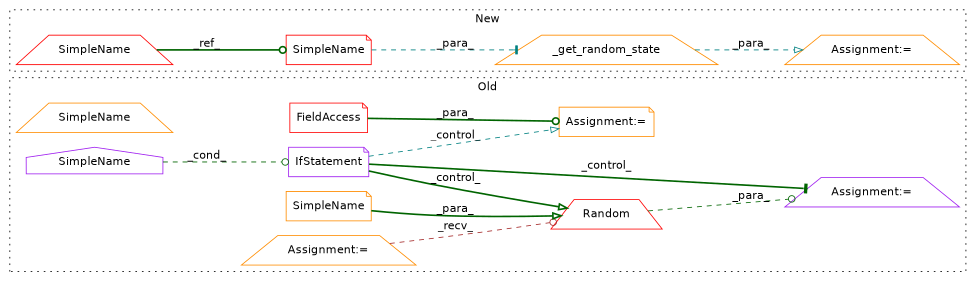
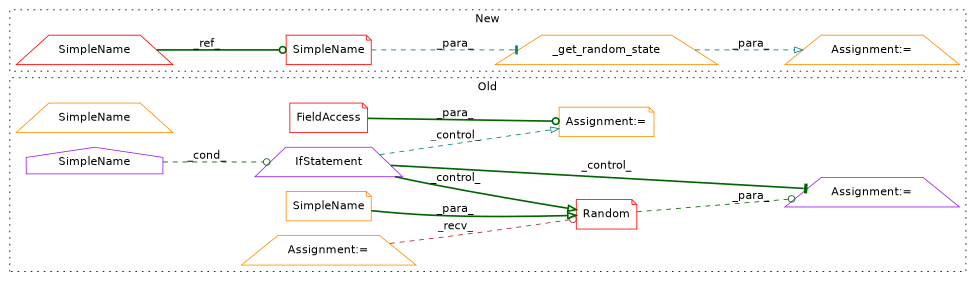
node "IfStatement": shape note -> trapezium
node "Random": shape trapezium -> note
